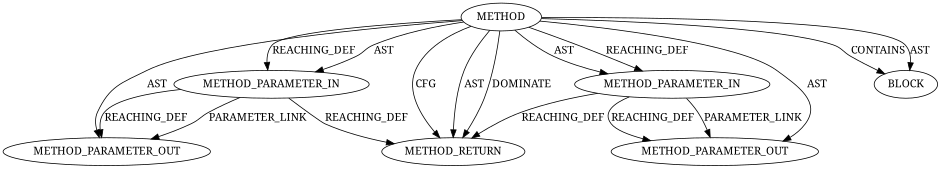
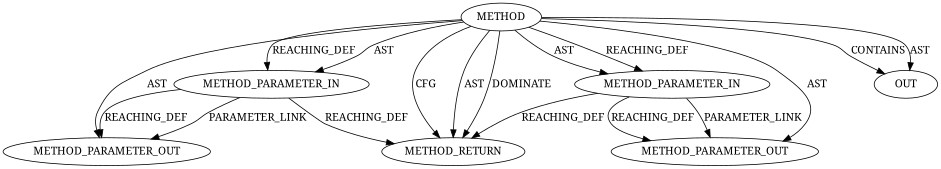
node "BLOCK": label "BLOCK" -> "OUT"
